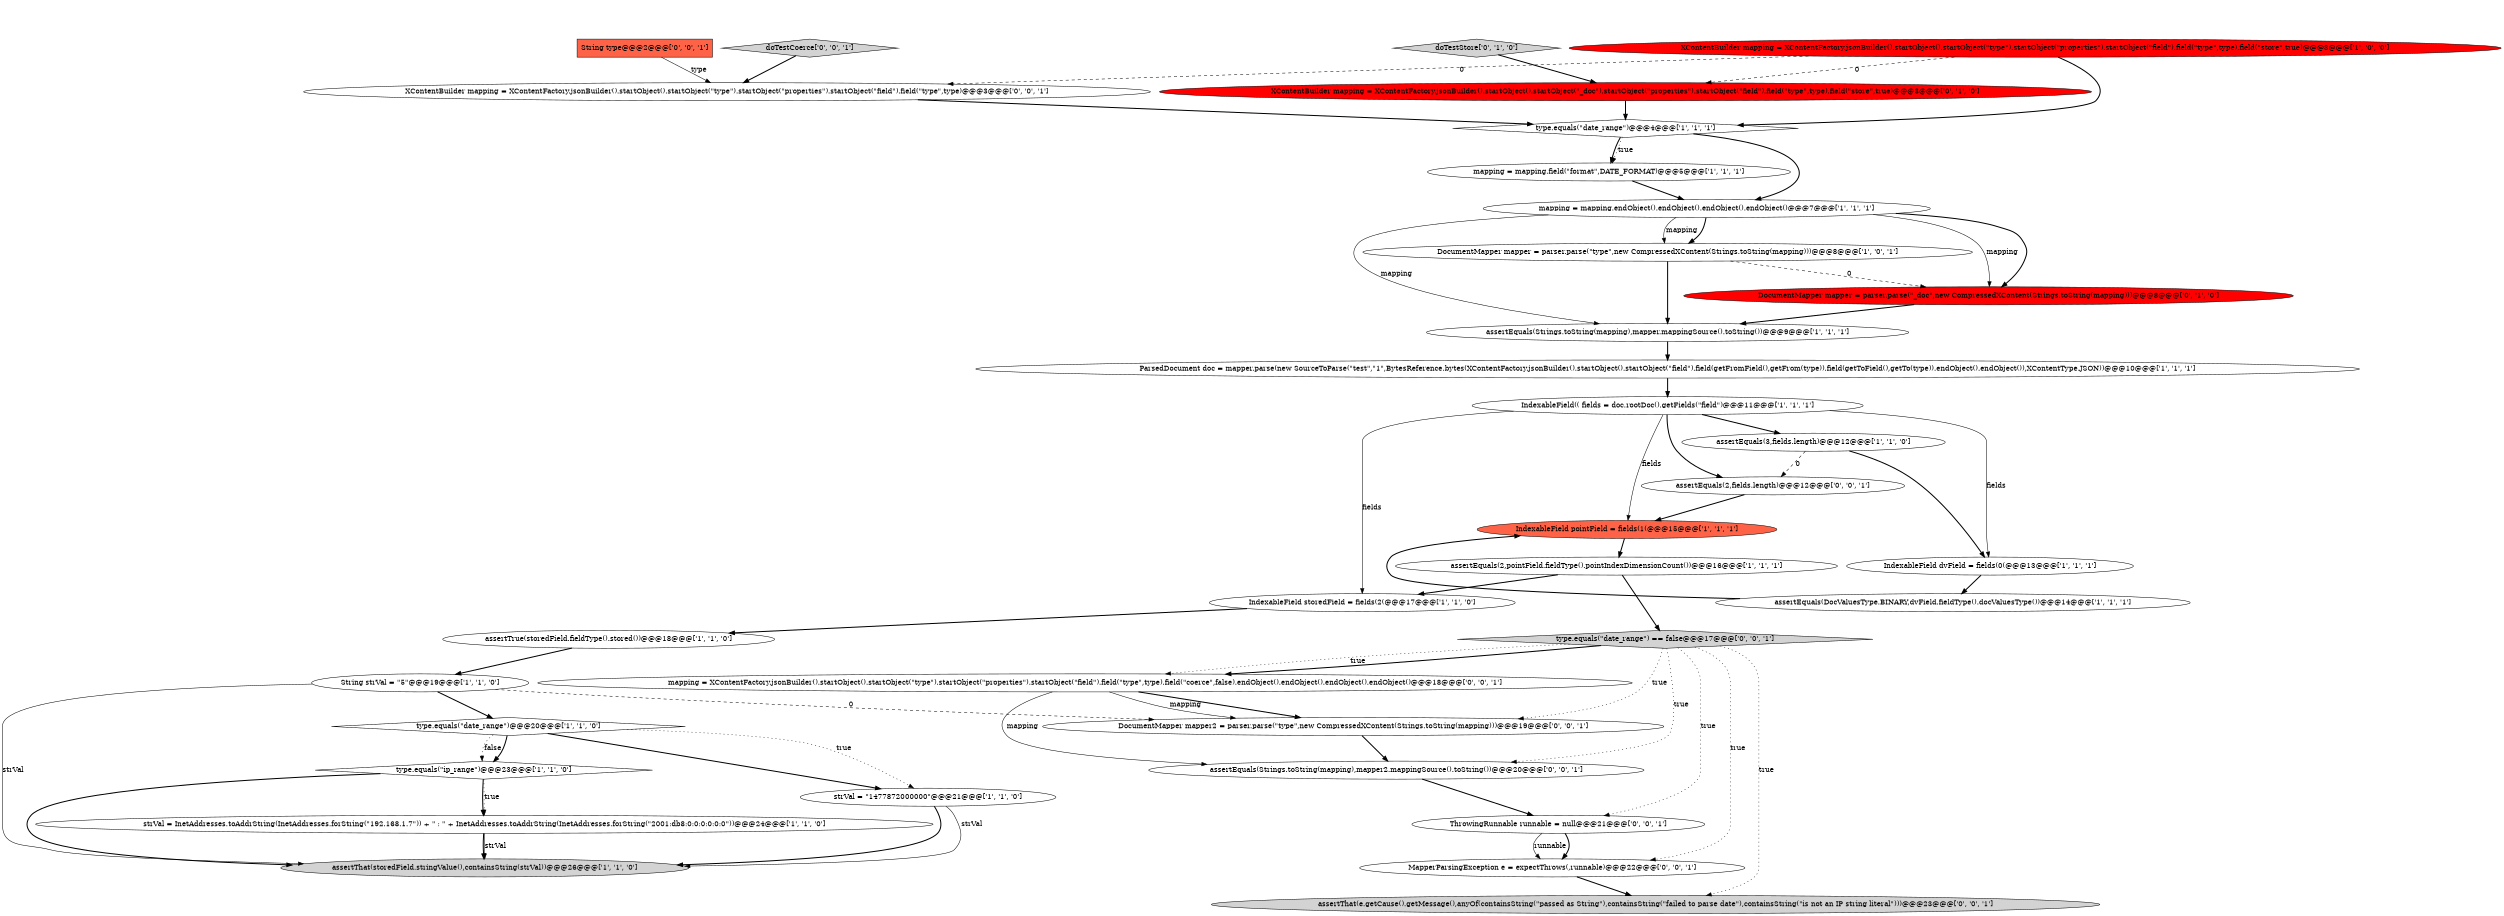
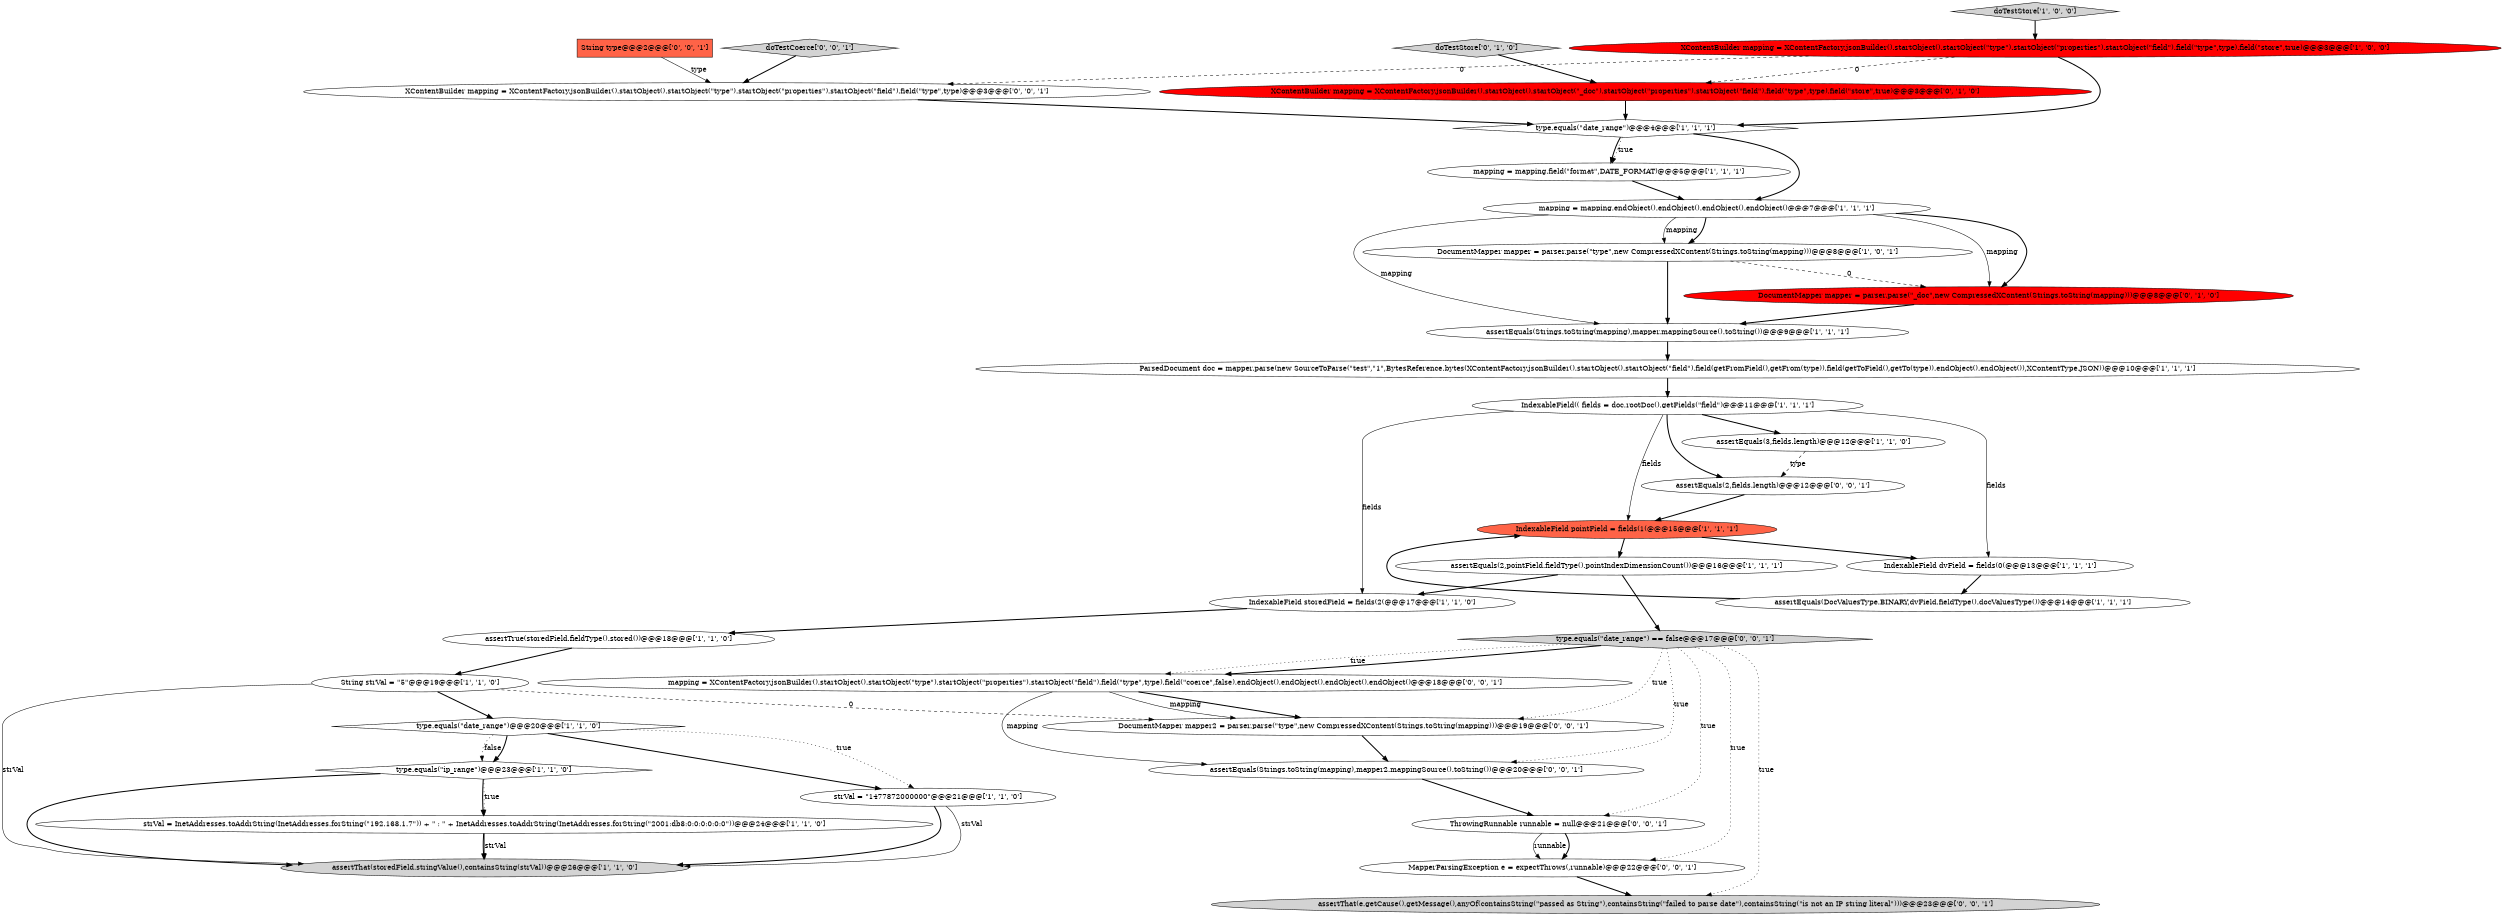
node "doTestStore['1', '0', '0']": added
edge "assertEquals(3,fields.length)@@@12@@@['1', '1', '0']" -> "assertEquals(2,fields.length)@@@12@@@['0', '0', '1']": label "0" -> "type"
edge "assertEquals(3,fields.length)@@@12@@@['1', '1', '0']" -> "IndexableField dvField = fields(0(@@@13@@@['1', '1', '1']": now "IndexableField pointField = fields(1(@@@15@@@['1', '1', '1']" -> "IndexableField dvField = fields(0(@@@13@@@['1', '1', '1']"
